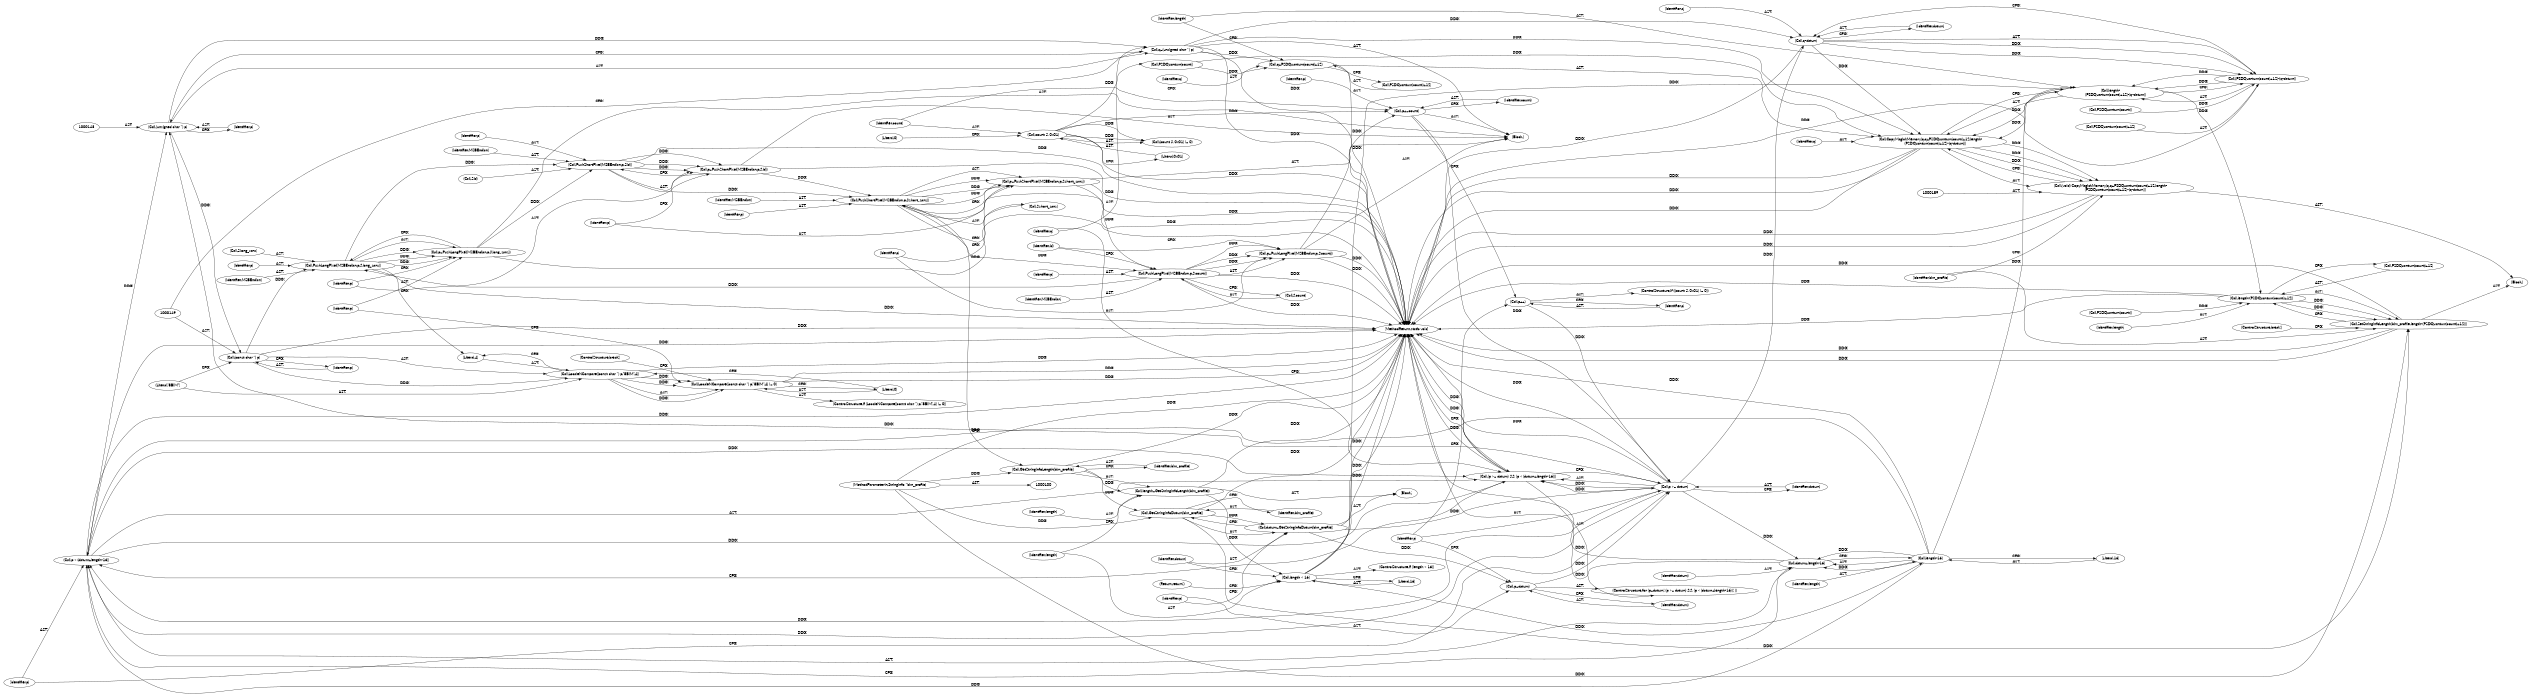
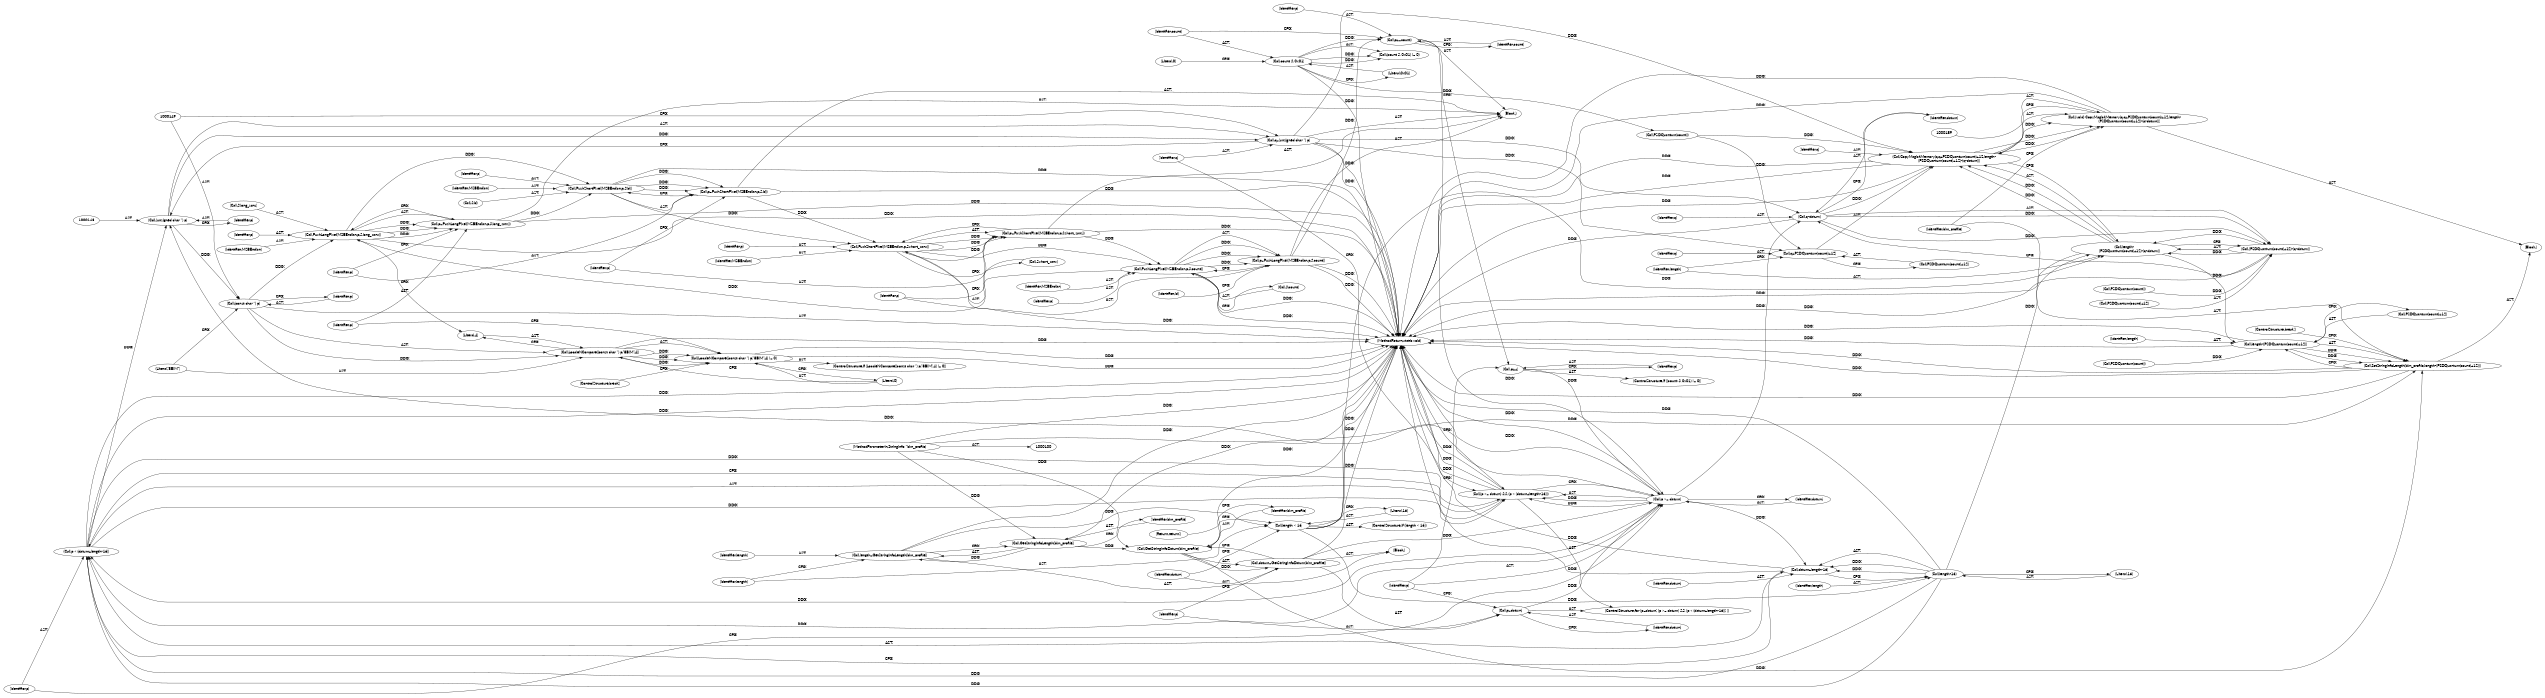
edge "(Call,q+PSDQuantum(count)+12)" -> "(MethodReturn,static void)": now "(Call,length- (PSDQuantum(count)+12)-(q-datum))" -> "(MethodReturn,static void)"
edge "(Identifier,id)" -> "(Call,PushLongPixel(MSBEndian,p,&count))": now "(Call,p=PushLongPixel(MSBEndian,p,&count))" -> "(Call,PushLongPixel(MSBEndian,p,&count))"
edge "(Call,(const char *) p)" -> "(MethodReturn,static void)": label "DDG: " -> "AST: "
edge "(Call,PushShortPixel(MSBEndian,p,&short_sans))" -> "(Call,GetStringInfoLength(bim_profile))": now "(Call,length=GetStringInfoLength(bim_profile))" -> "(Call,GetStringInfoLength(bim_profile))"
edge "(Call,datum=GetStringInfoDatum(bim_profile))" -> "(Call,p=datum)": label "DDG: " -> "AST: "
